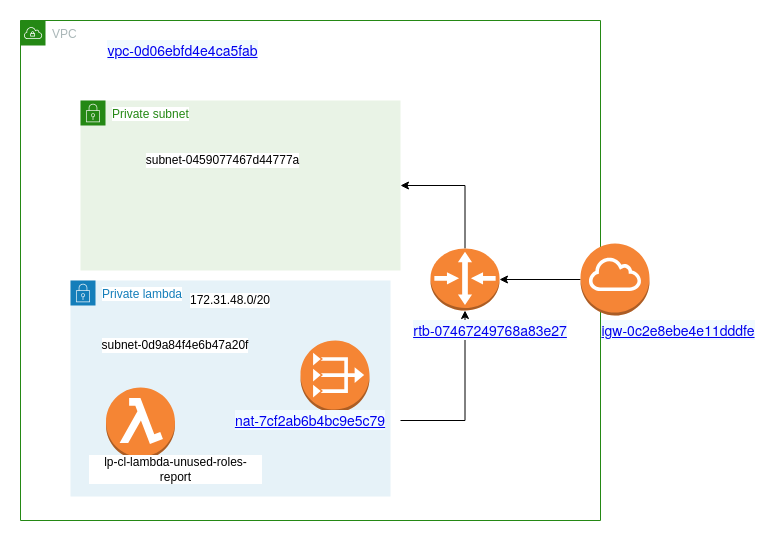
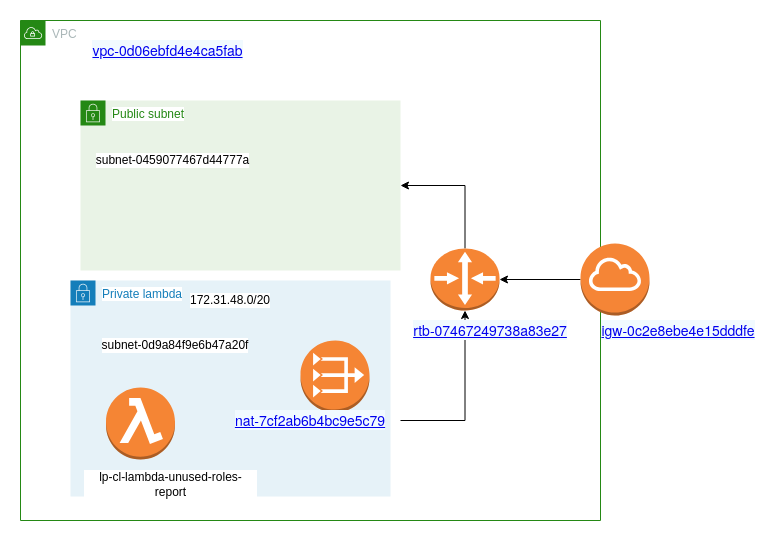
node "vpc-0d06ebfd4e4ca5fab": moved (183, 51) -> (168, 51)
node "Private subnet": label "Private subnet" -> "Public subnet"
node "subnet-0459077467d44777a": moved (223, 161) -> (173, 161)
node "rtb-07467249768a83e27": label "rtb-07467249768a83e27" -> "rtb-07467249738a83e27"
node "igw-0c2e8ebe4e11dddfe": label "igw-0c2e8ebe4e11dddfe" -> "igw-0c2e8ebe4e15dddfe"
node "subnet-0d9a84f4e6b47a20f": label "subnet-0d9a84f4e6b47a20f" -> "subnet-0d9a84f9e6b47a20f"
node "lp-cl-lambda-unused-roles-report": moved (176, 470) -> (171, 485)
